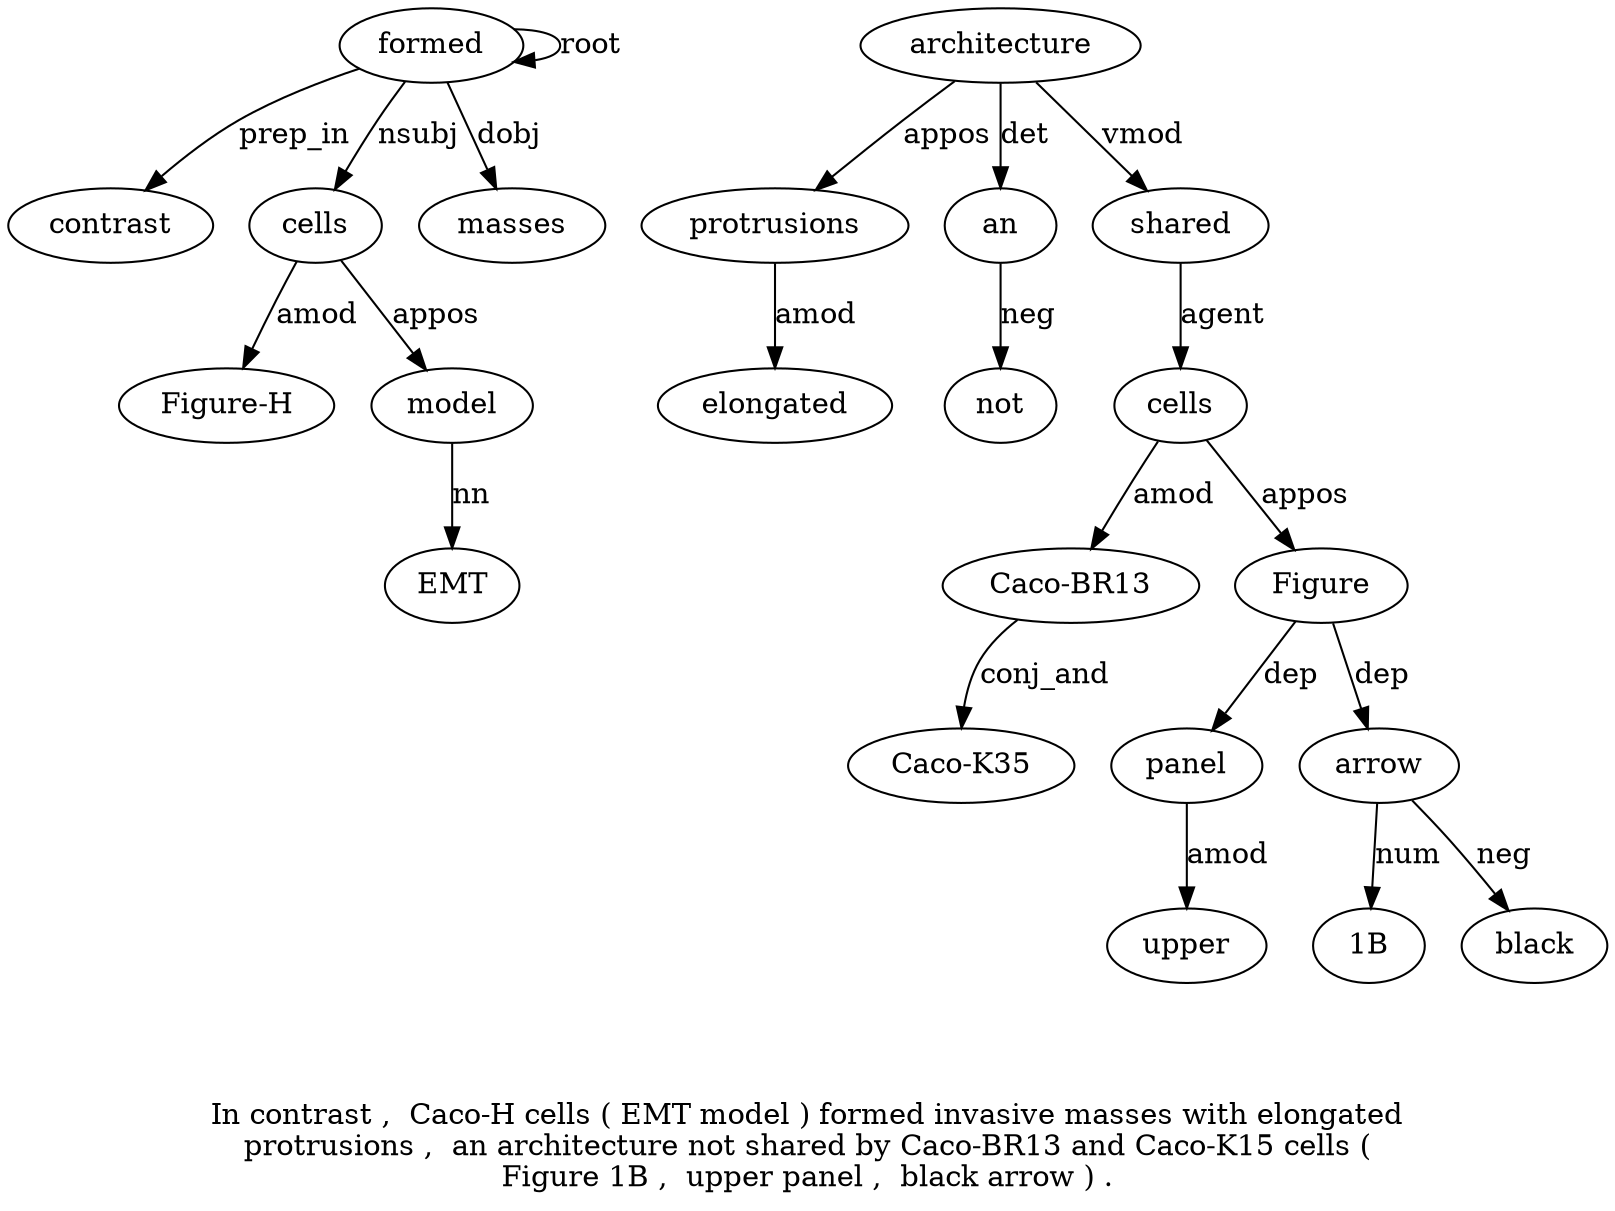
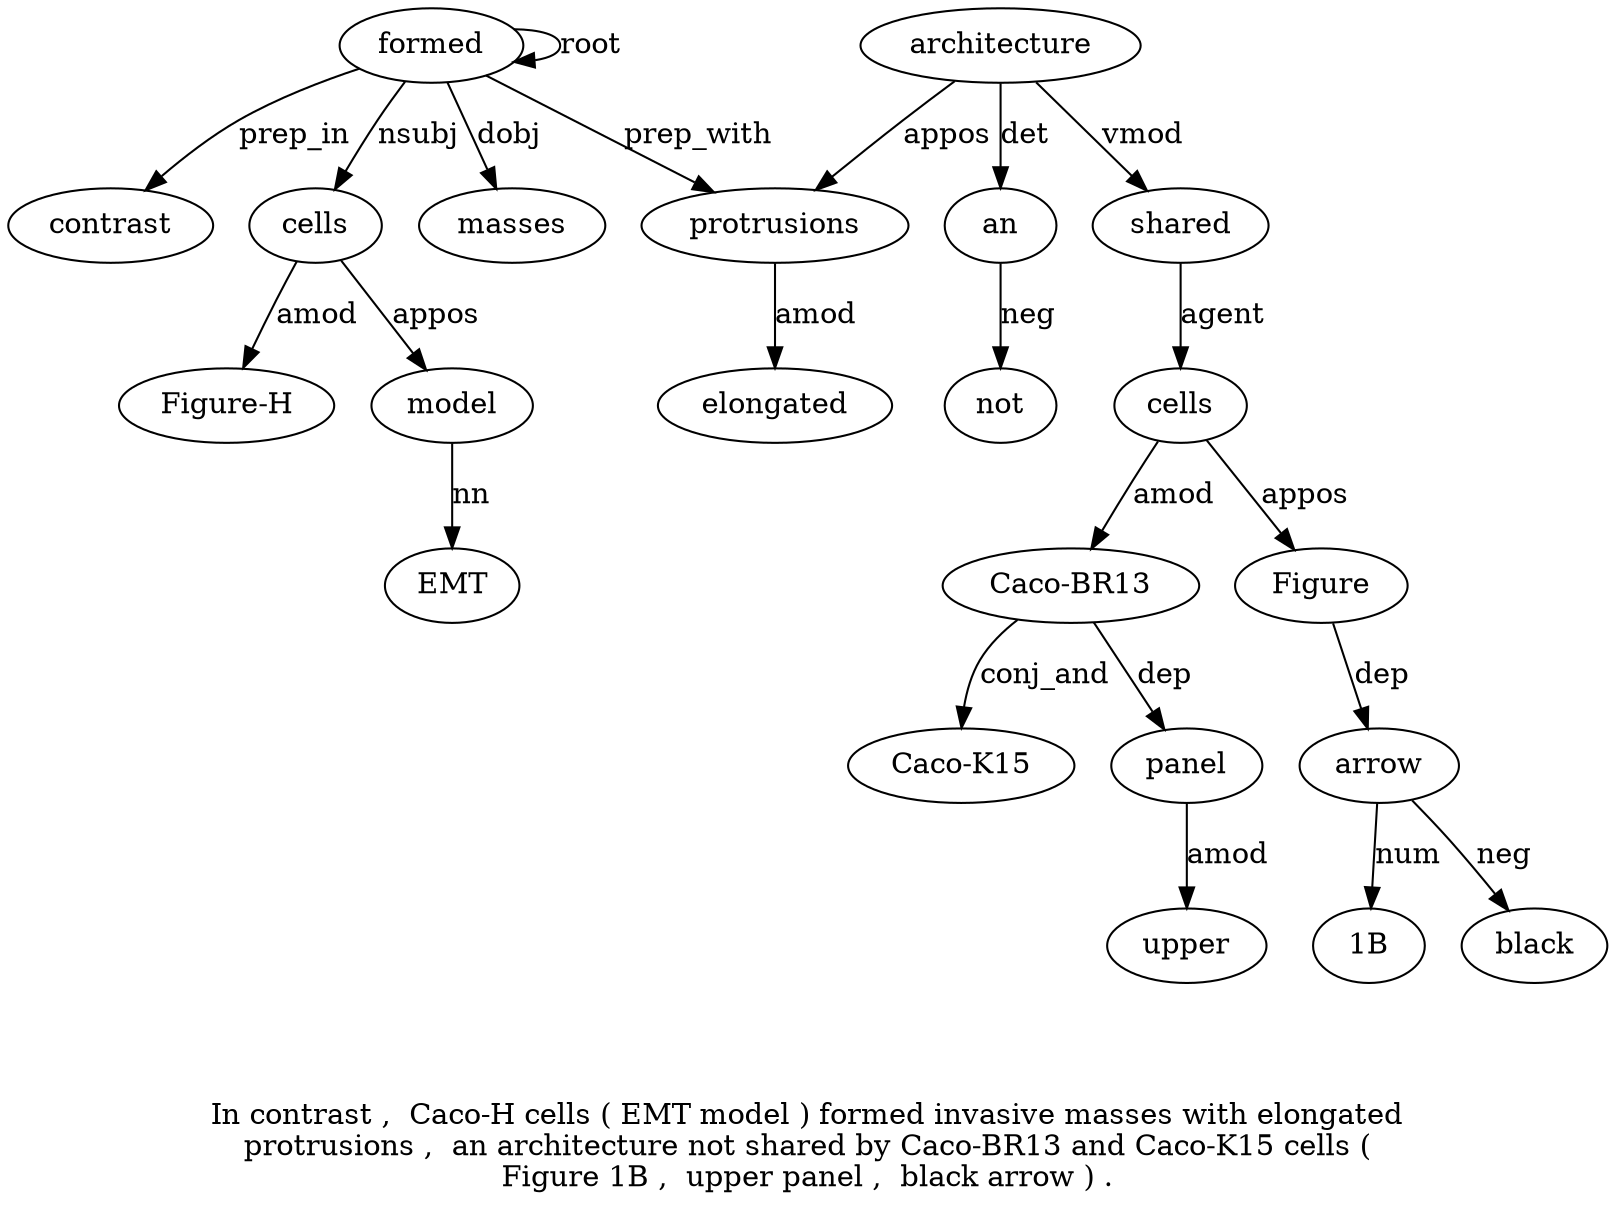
edge "formed" -> "protrusions": added, label "prep_with"
edge "Figure" -> "panel": now "Caco-BR13" -> "panel"
node "Caco-K35": label "Caco-K35" -> "Caco-K15"
